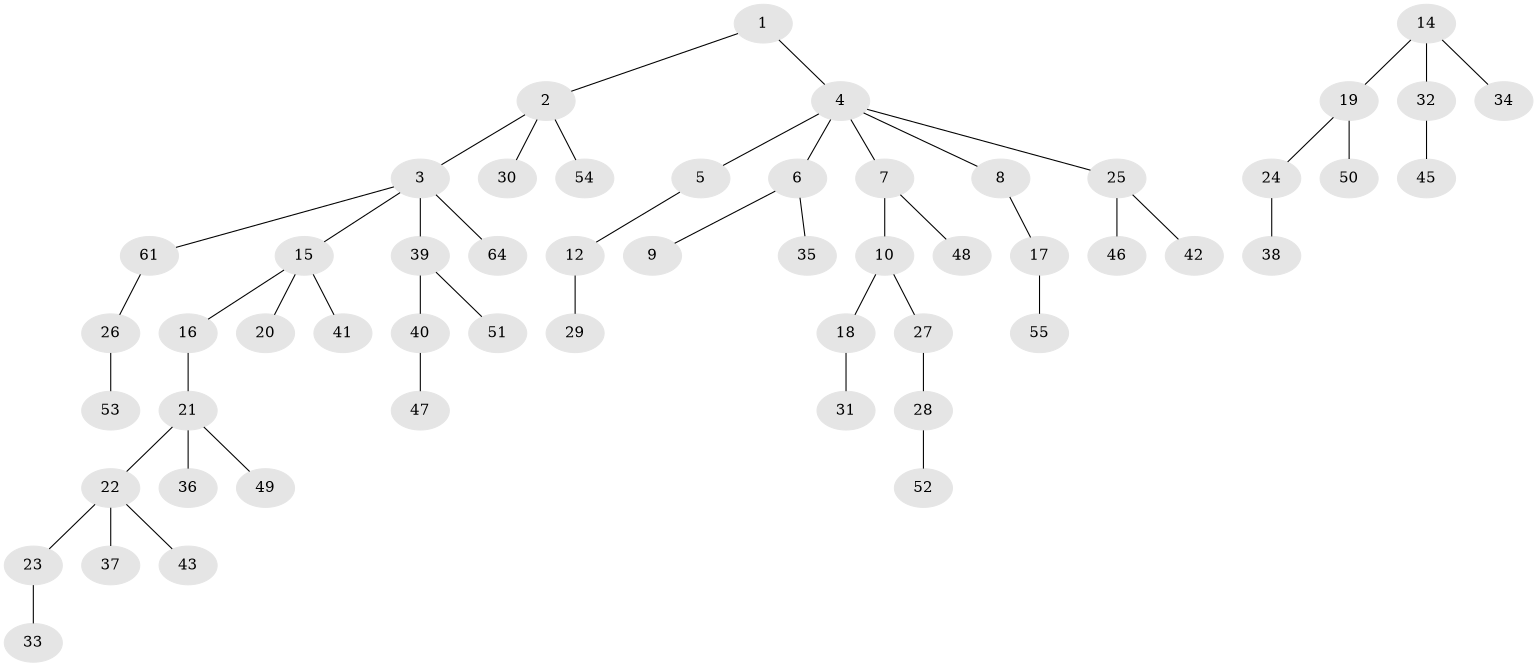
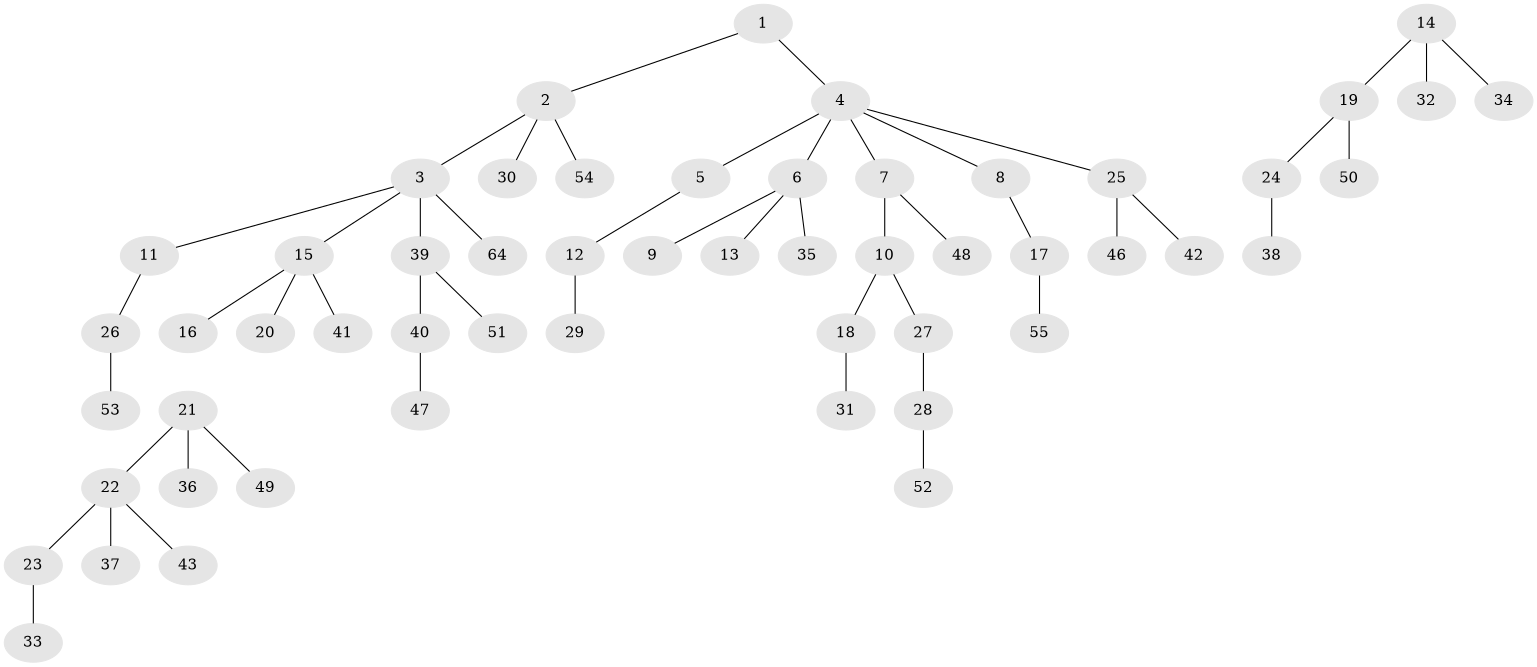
node "45": removed
node "61": label "61" -> "11"
node "13": added
edge "16" -- "21": removed
